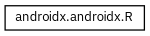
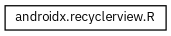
node "androidx.androidx.R": label "androidx.androidx.R" -> "androidx.recyclerview.R"
